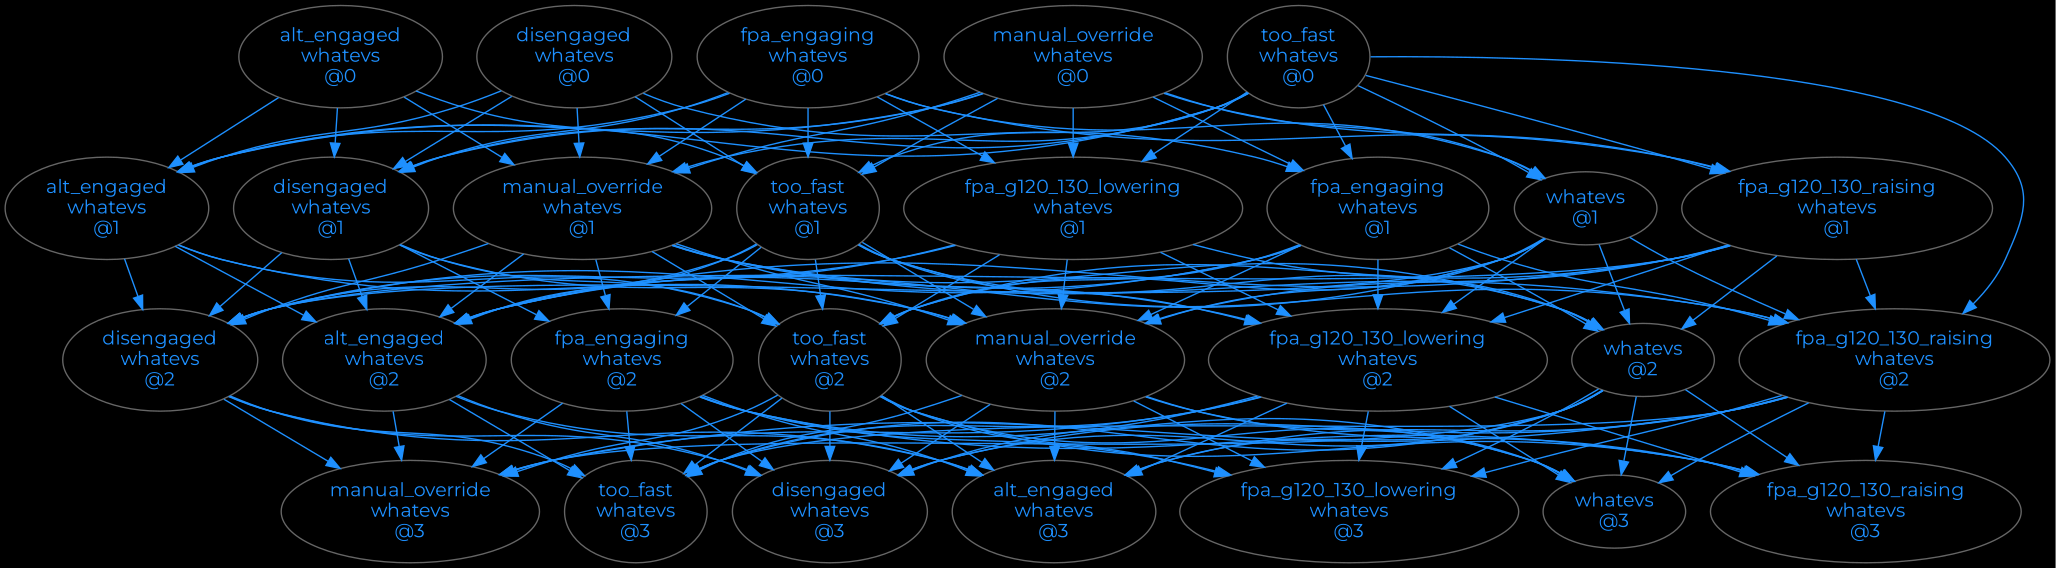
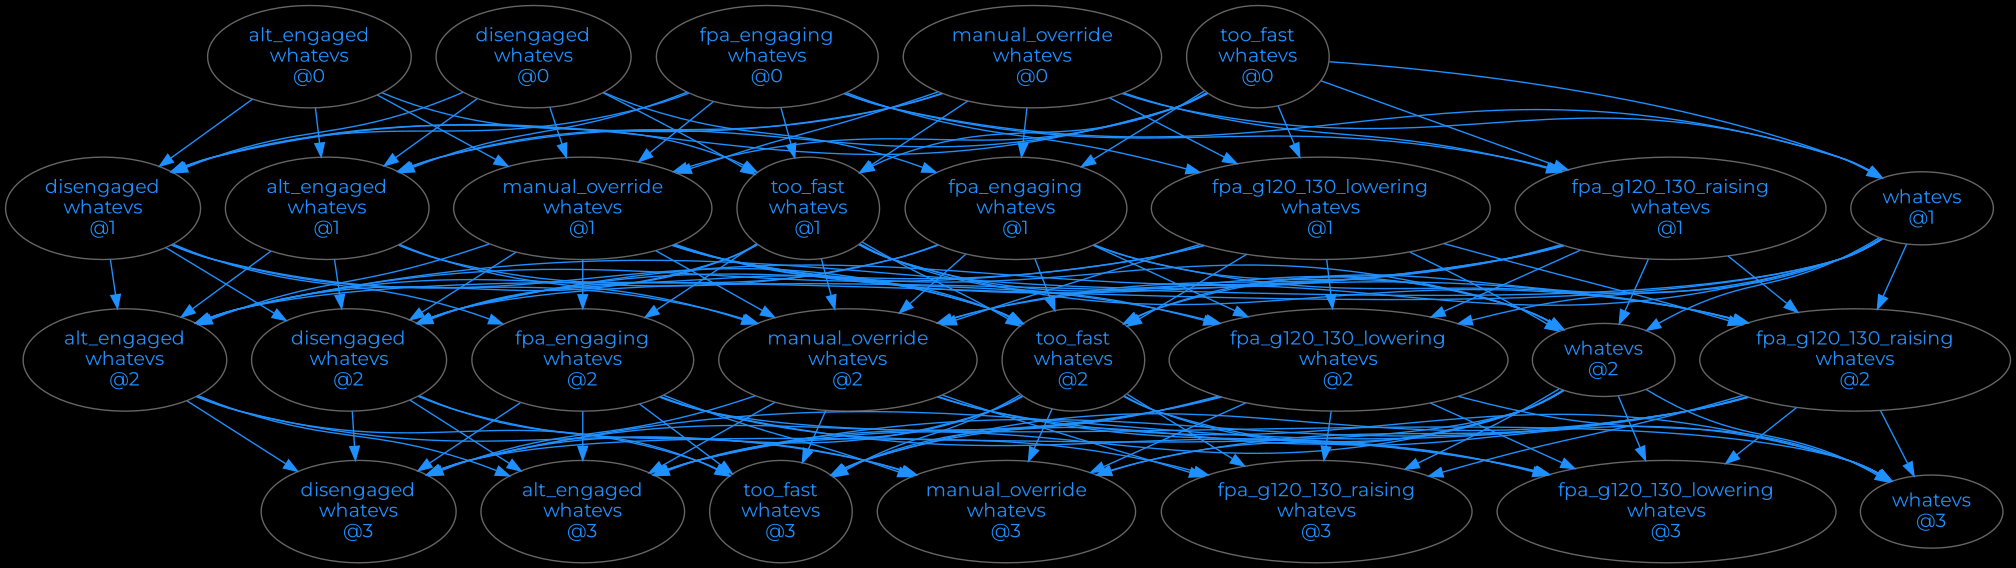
edge "too_fast whatevs @0" -> "fpa_g120_130_raising whatevs @2": now "fpa_g120_130_lowering whatevs @1" -> "fpa_g120_130_raising whatevs @2"
